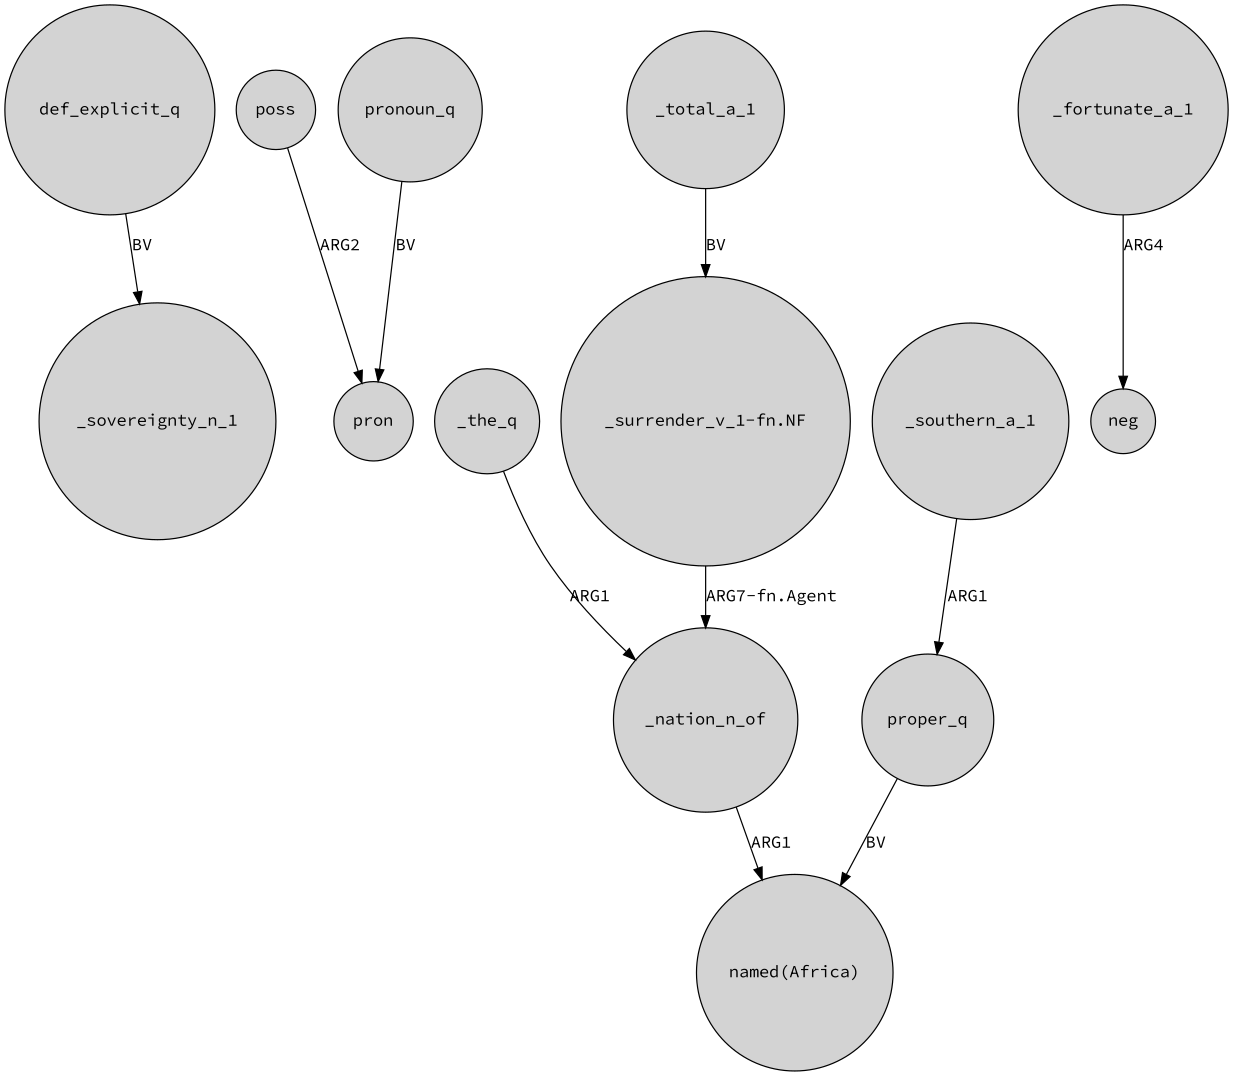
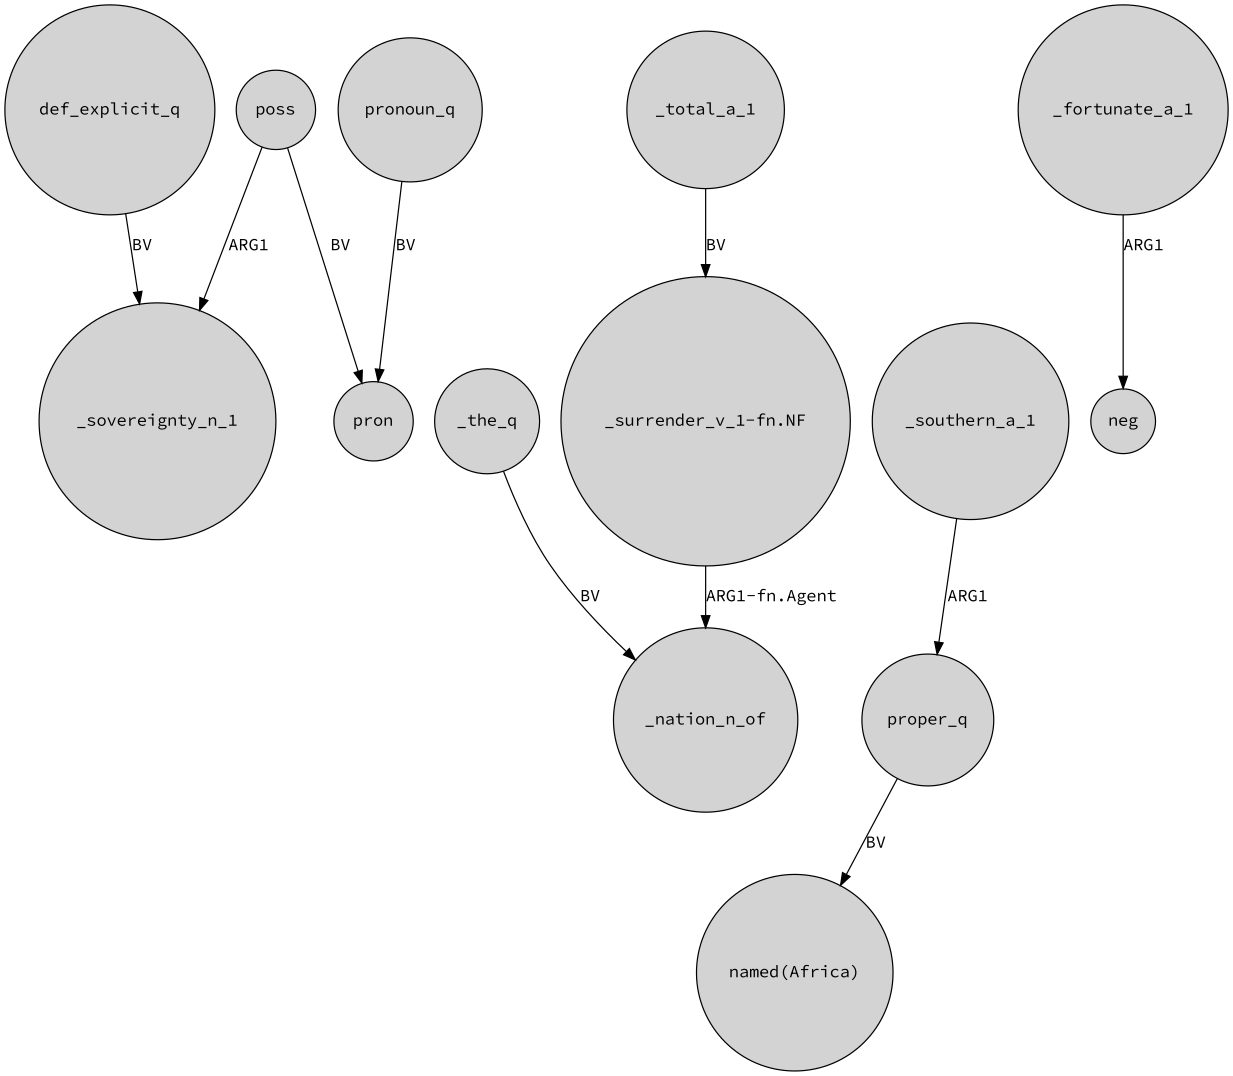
edge "poss" -> "_sovereignty_n_1": added, label "ARG1"
edge "poss" -> "pron": label "ARG2" -> "BV"
edge "_fortunate_a_1" -> "neg": label "ARG4" -> "ARG1"
edge "_the_q" -> "_nation_n_of": label "ARG1" -> "BV"
edge "_surrender_v_1-fn.NF" -> "_nation_n_of": label "ARG7-fn.Agent" -> "ARG1-fn.Agent"
edge "_nation_n_of" -> "named(Africa)": removed, label "ARG1"
